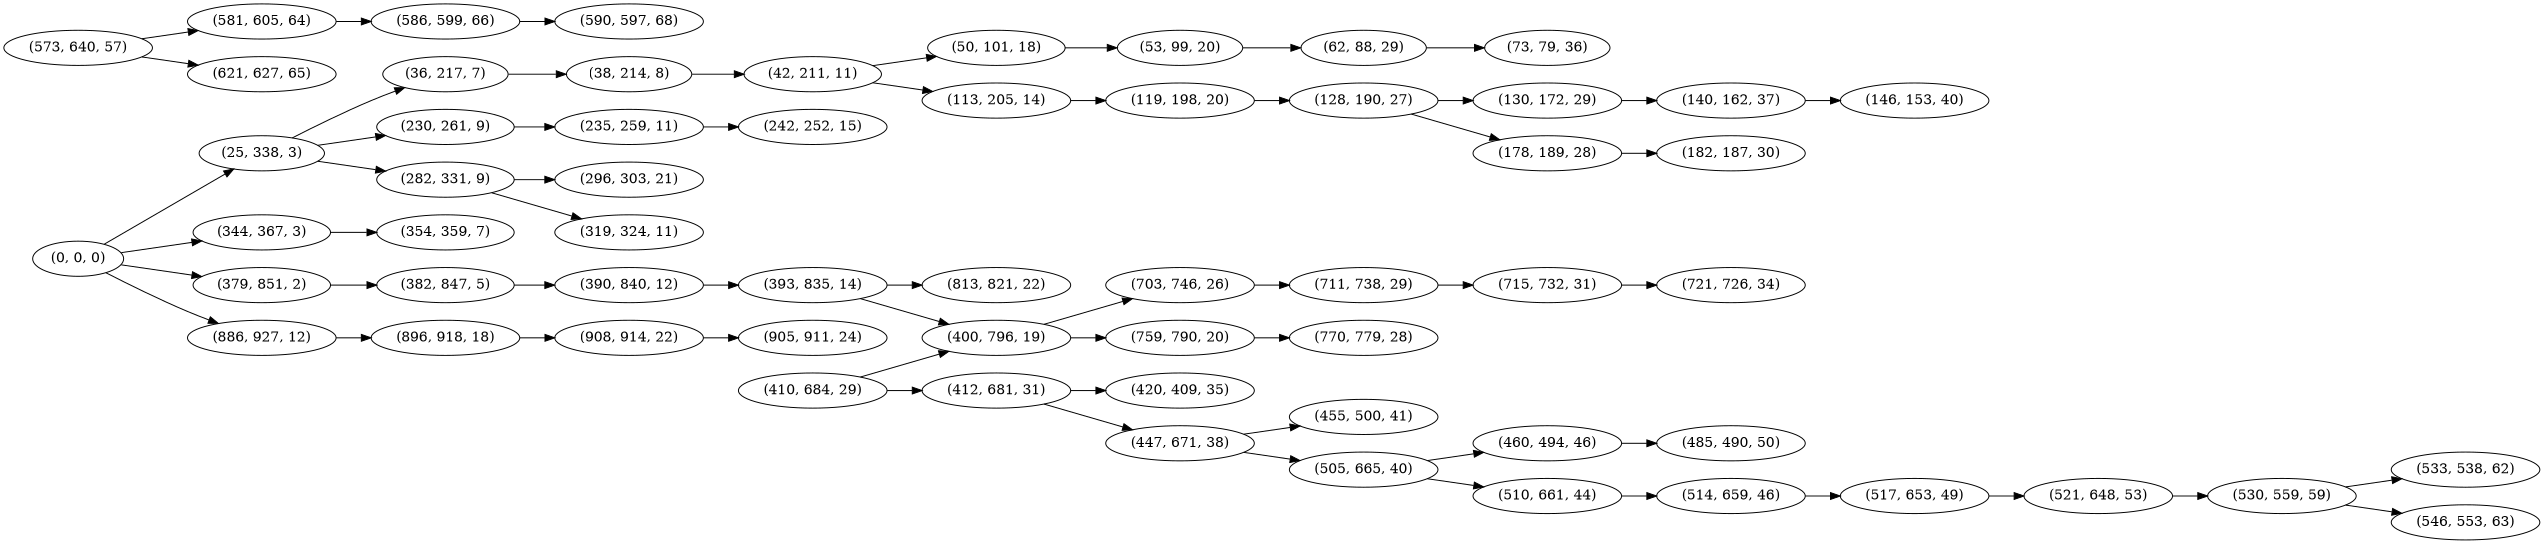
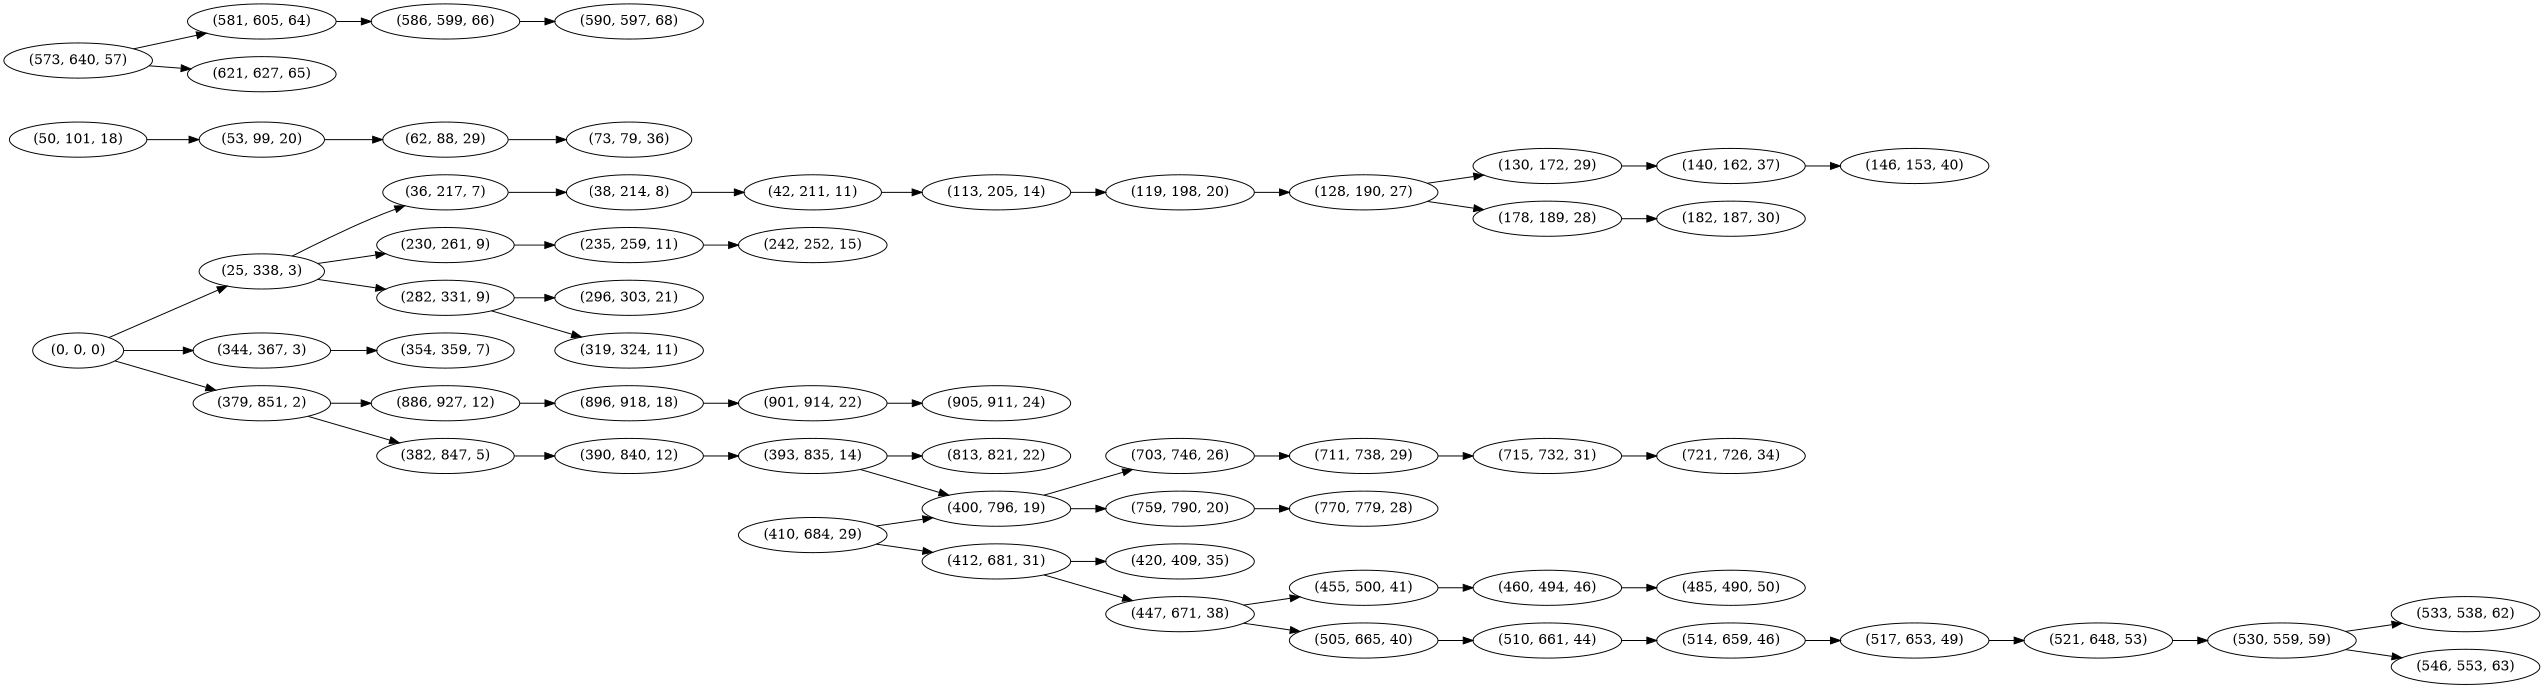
edge "(42, 211, 11)" -> "(50, 101, 18)": removed
edge "(0, 0, 0)" -> "(886, 927, 12)": now "(379, 851, 2)" -> "(886, 927, 12)"
node "(908, 914, 22)": label "(908, 914, 22)" -> "(901, 914, 22)"
edge "(505, 665, 40)" -> "(460, 494, 46)": now "(455, 500, 41)" -> "(460, 494, 46)"
